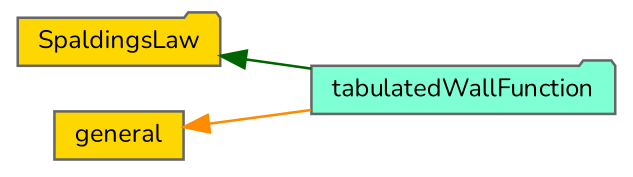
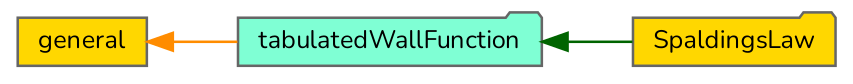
edge "tabulatedWallFunction" -> "SpaldingsLaw": reversed
